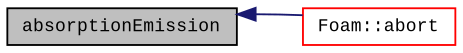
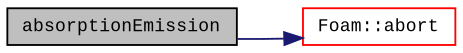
edge "Foam::abort" -> "absorptionEmission": reversed
